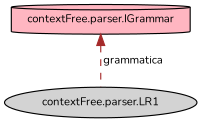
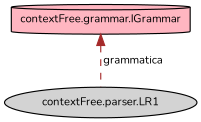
node "contextFree.parser.IGrammar": label "contextFree.parser.IGrammar" -> "contextFree.grammar.IGrammar"
